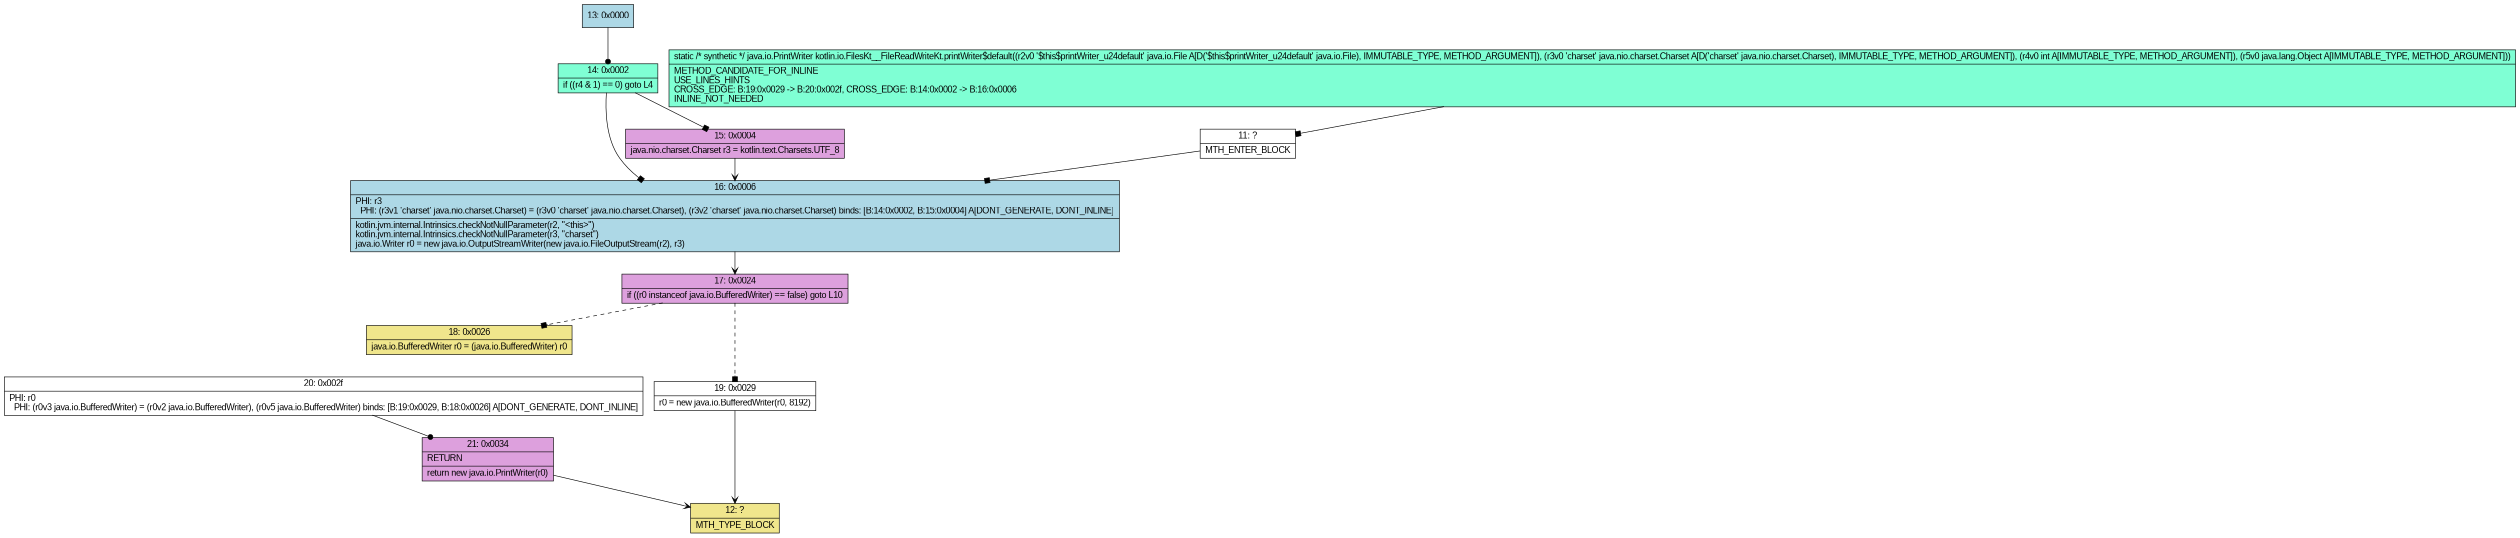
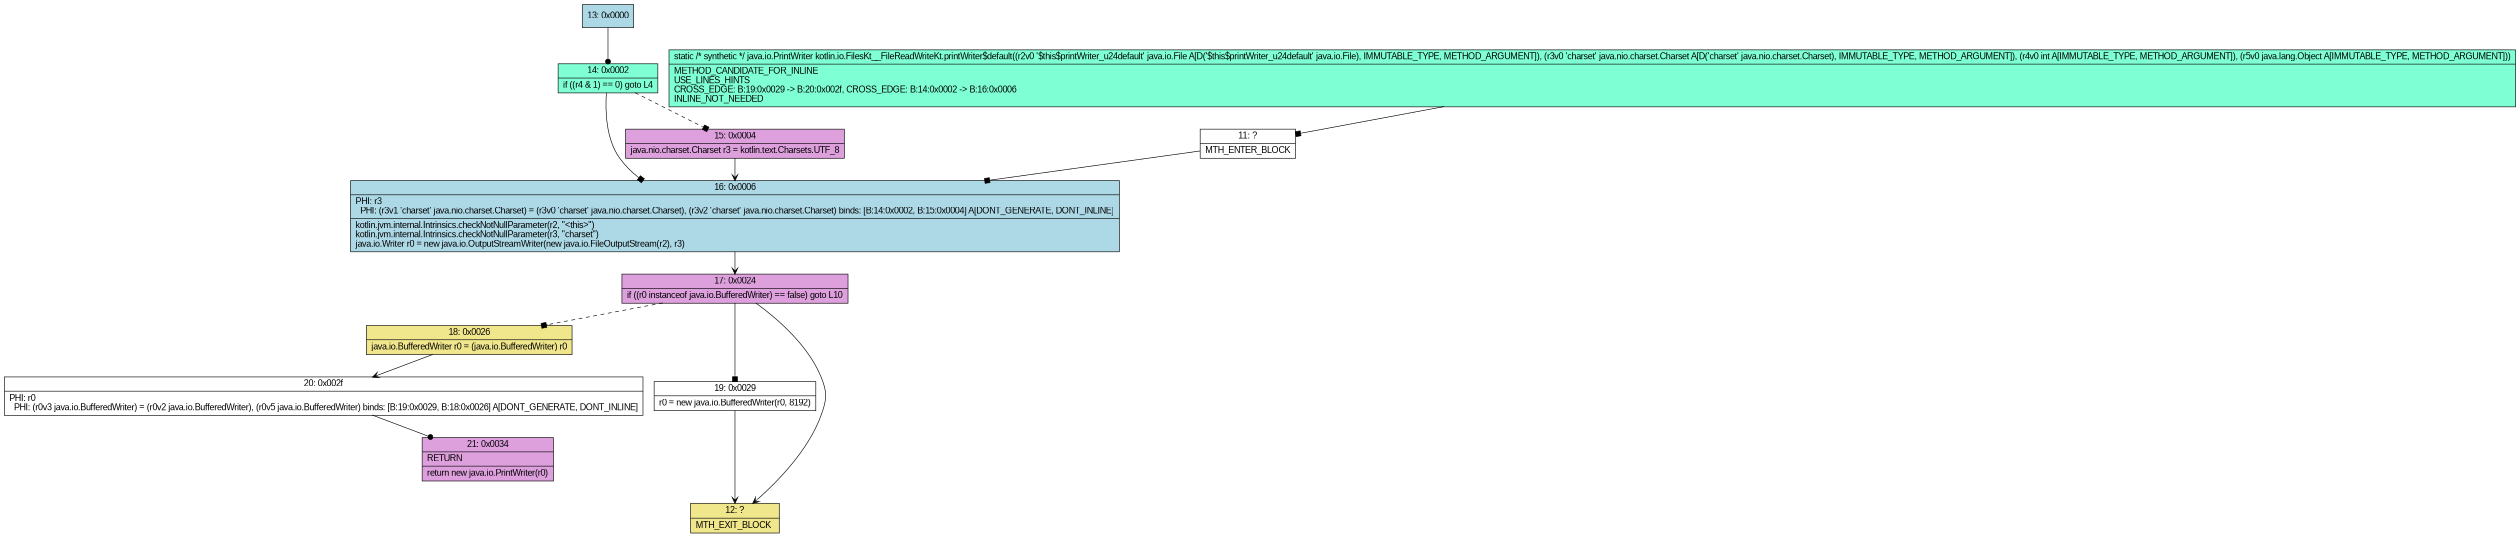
edge "14: 0x0002" -> "15: 0x0004": style solid -> dashed
edge "17: 0x0024" -> "19: 0x0029": style dashed -> solid
edge "18: 0x0026" -> "20: 0x002f": added
edge "21: 0x0034" -> "12: ?": now "17: 0x0024" -> "12: ?"
node "12: ?": text "MTH_TYPE_BLOCK" -> "MTH_EXIT_BLOCK"
